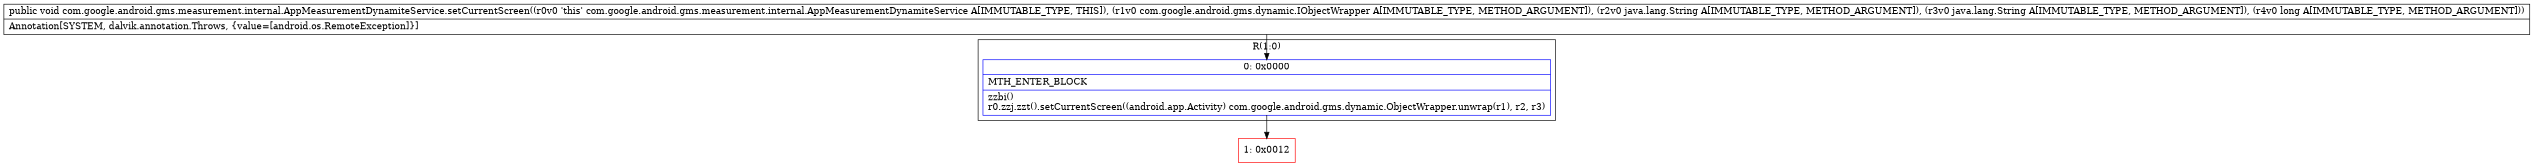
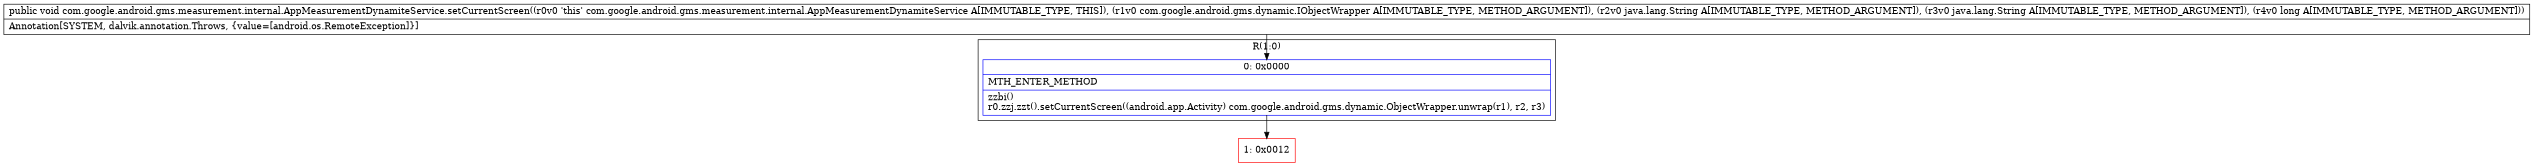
node "0: 0x0000": text "MTH_ENTER_BLOCK" -> "MTH_ENTER_METHOD"
